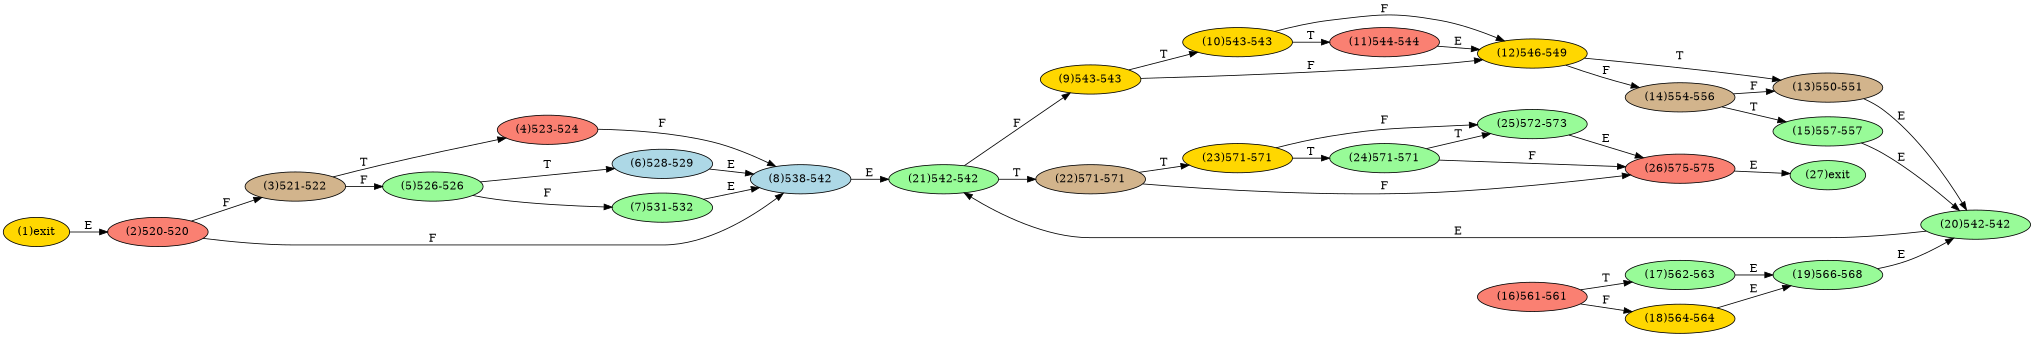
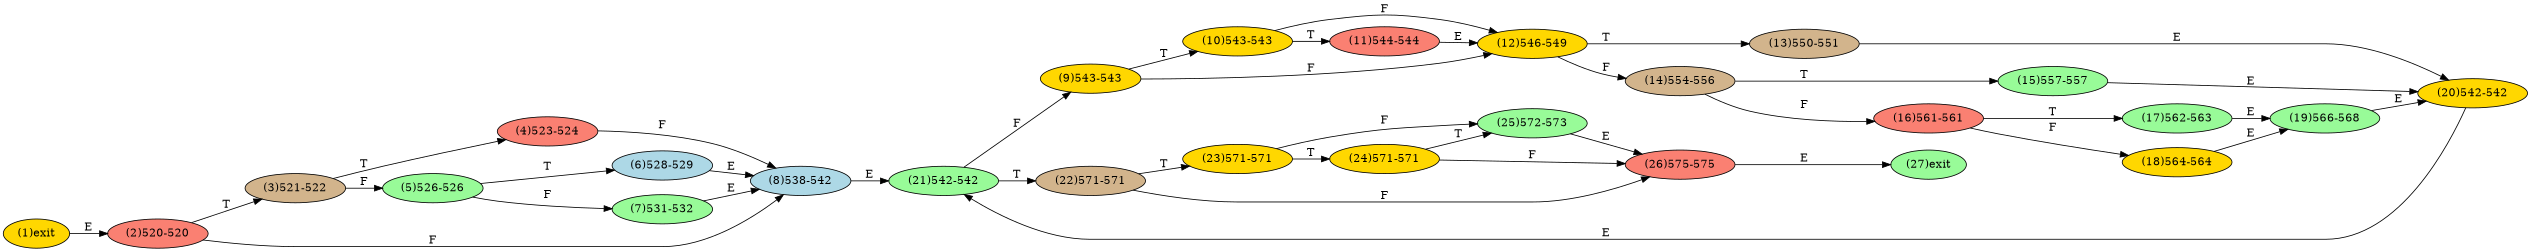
edge "(14)554-556" -> "(13)550-551": now "(14)554-556" -> "(16)561-561"
node "(24)571-571": fillcolor palegreen -> gold
edge "(2)520-520" -> "(3)521-522": label "F" -> "T"
node "(20)542-542": fillcolor palegreen -> gold
